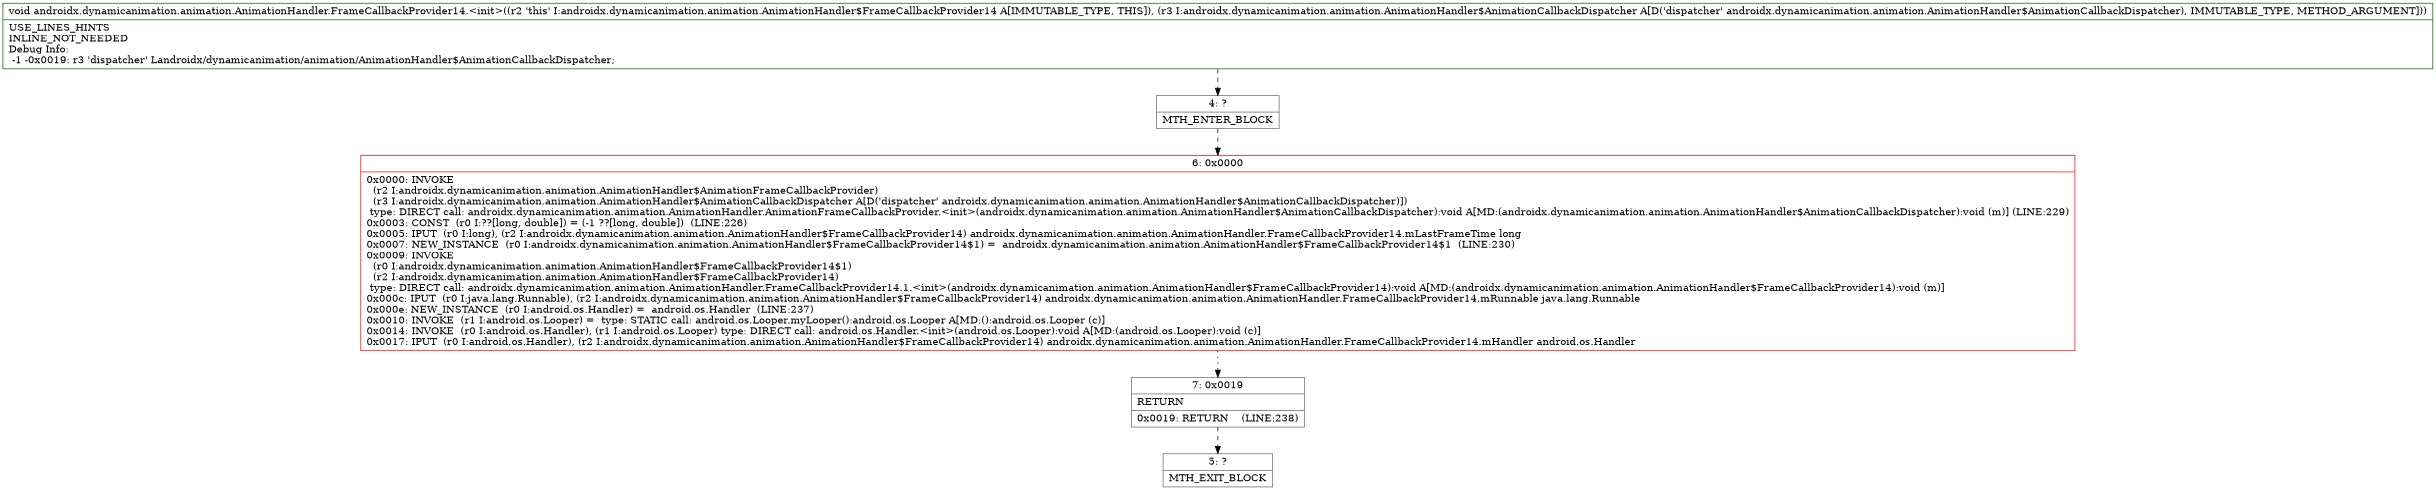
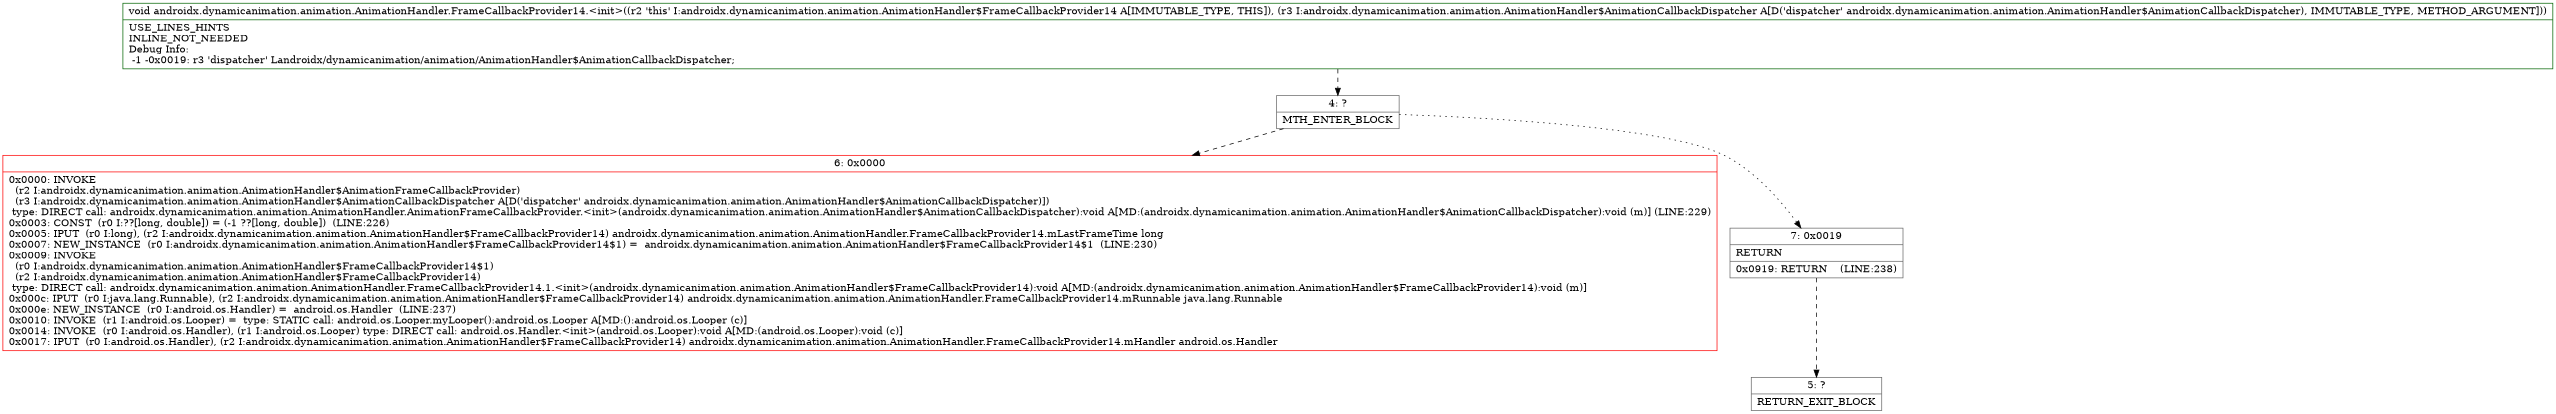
edge "6: 0x0000" -> "7: 0x0019": now "4: ?" -> "7: 0x0019"
node "7: 0x0019": text "0x0019: RETURN    (LINE:238)" -> "0x0919: RETURN    (LINE:238)"
node "5: ?": text "MTH_EXIT_BLOCK" -> "RETURN_EXIT_BLOCK"
